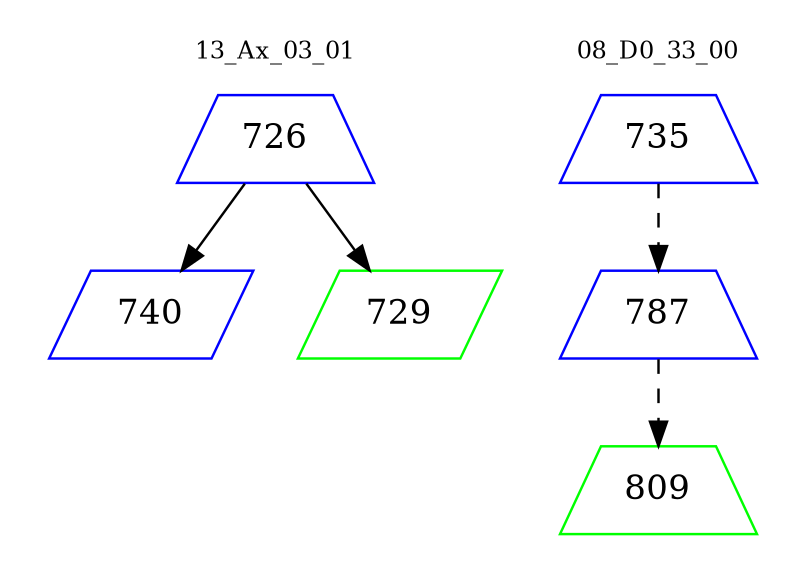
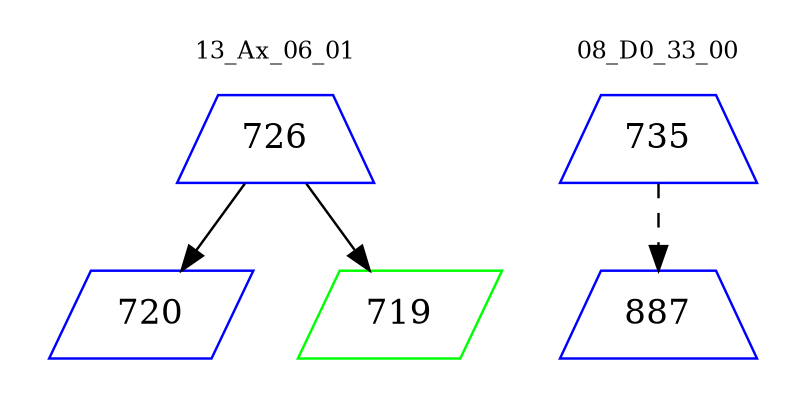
cluster "13_Ax_03_01": label "13_Ax_03_01" -> "13_Ax_06_01"
node "740": label "740" -> "720"
node "729": label "729" -> "719"
node "787": label "787" -> "887"
node "809": removed
